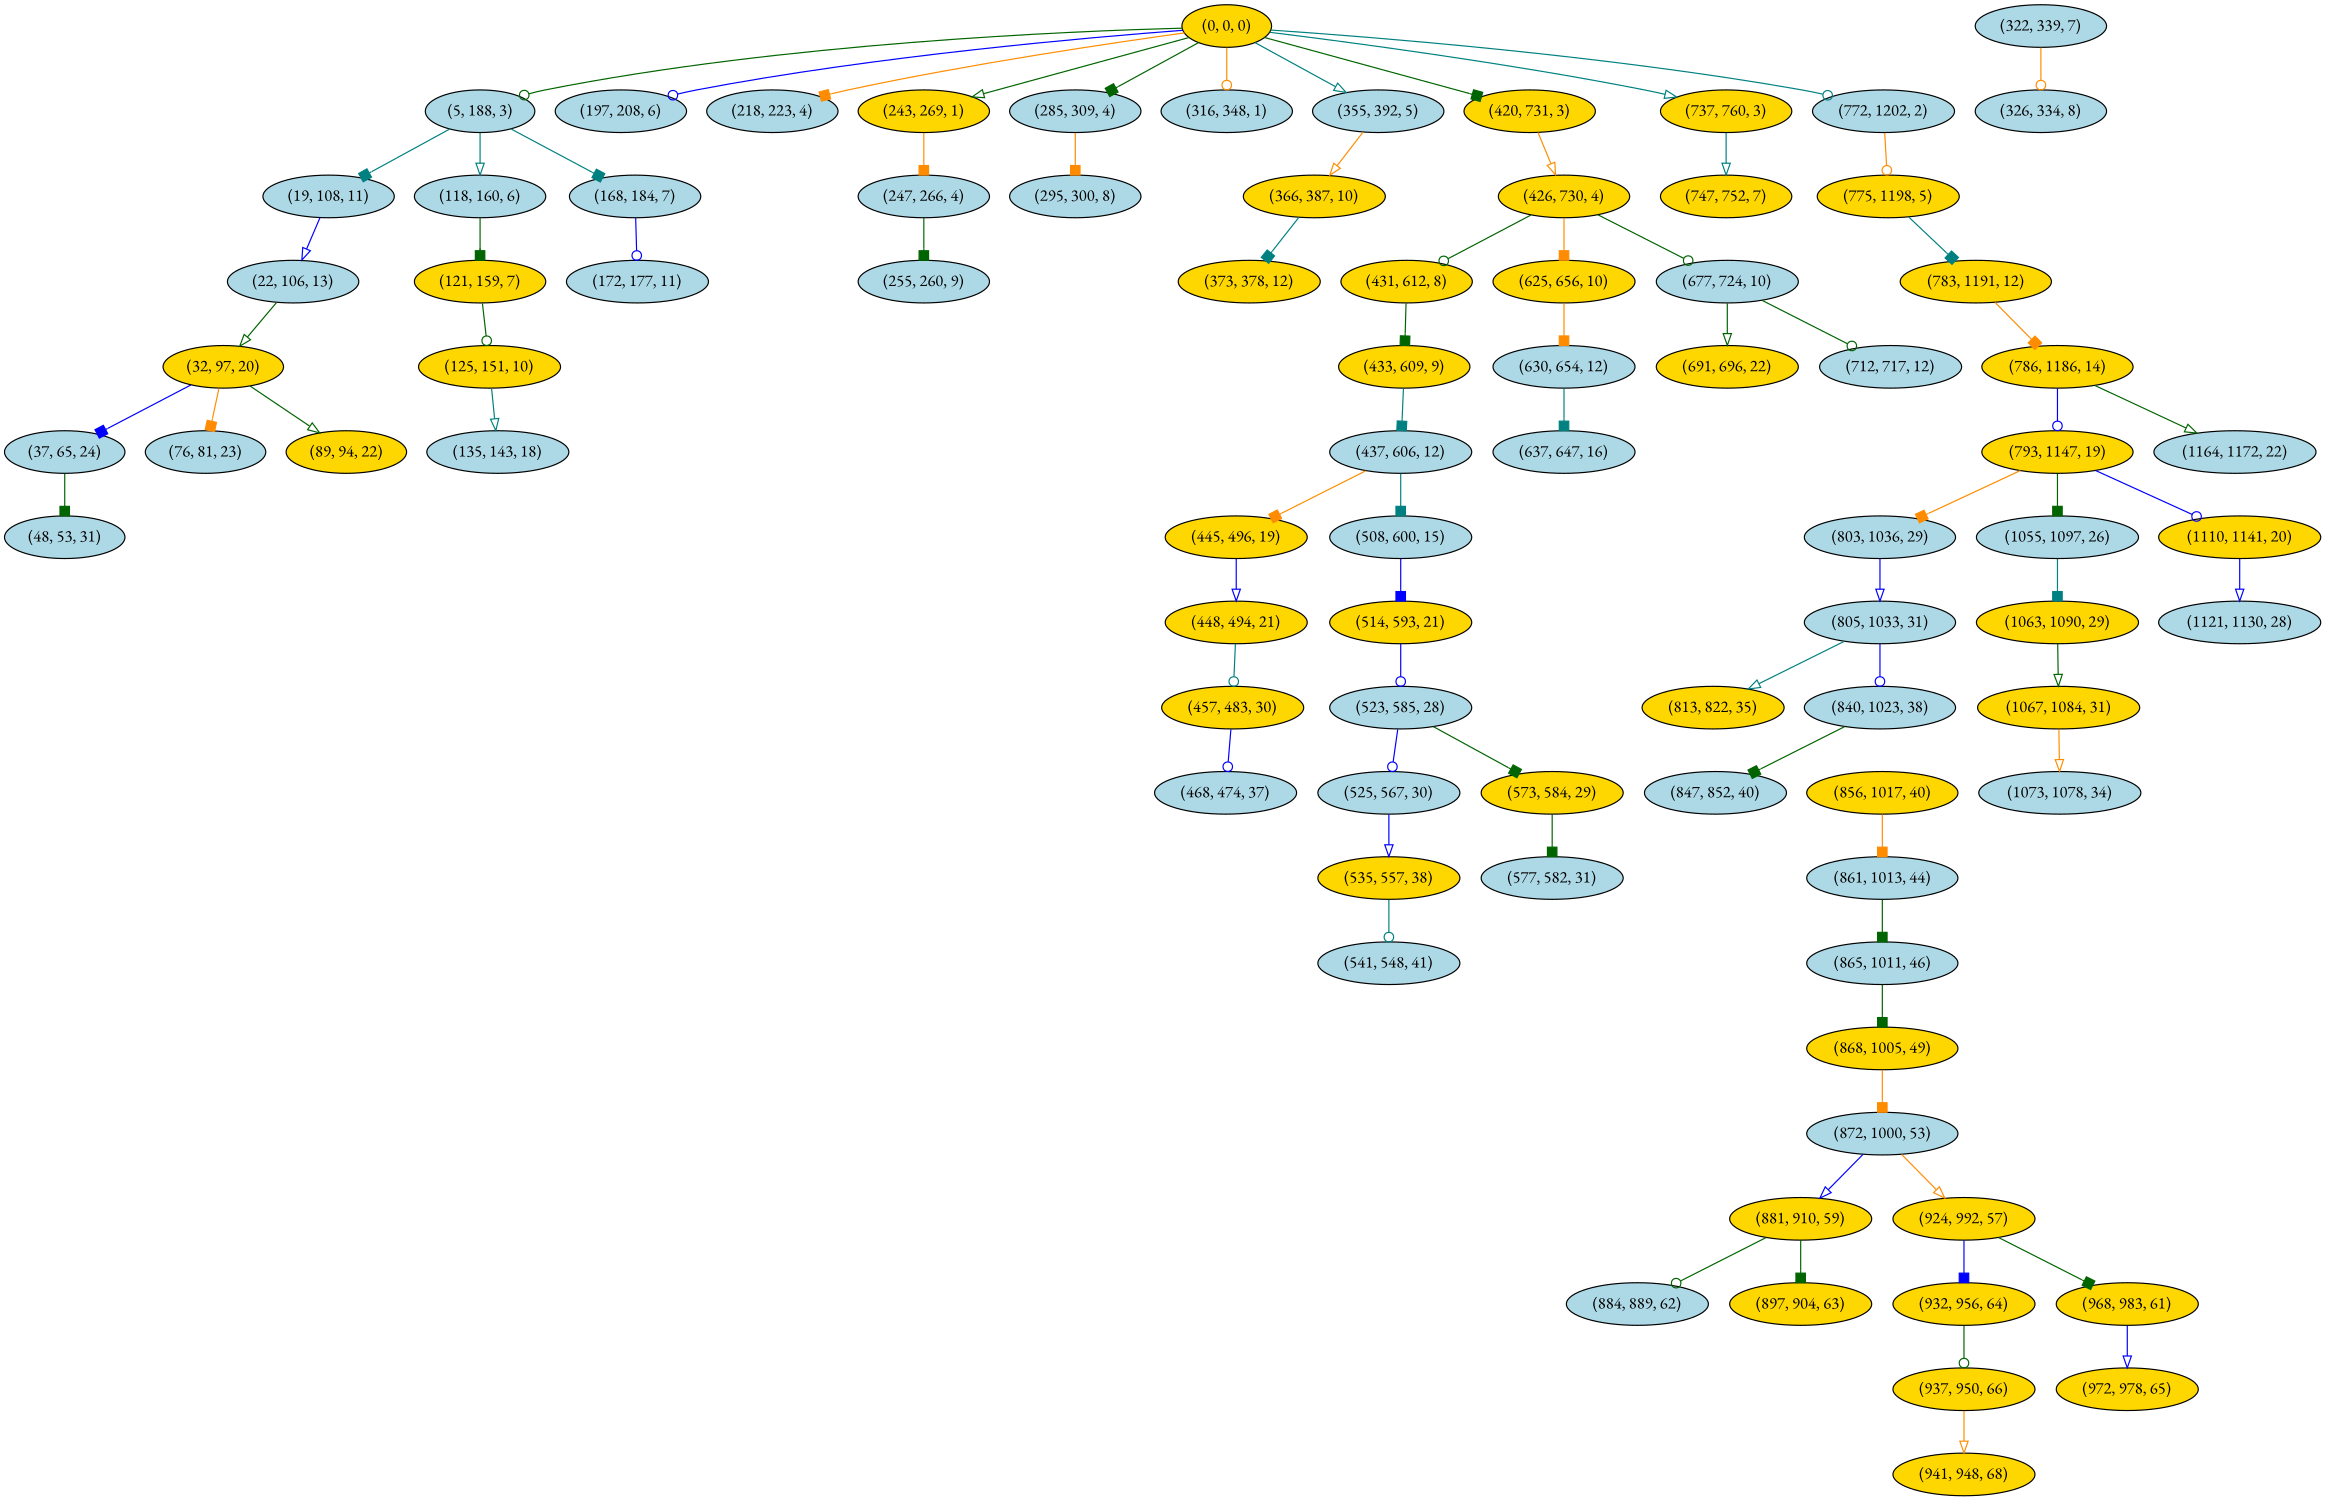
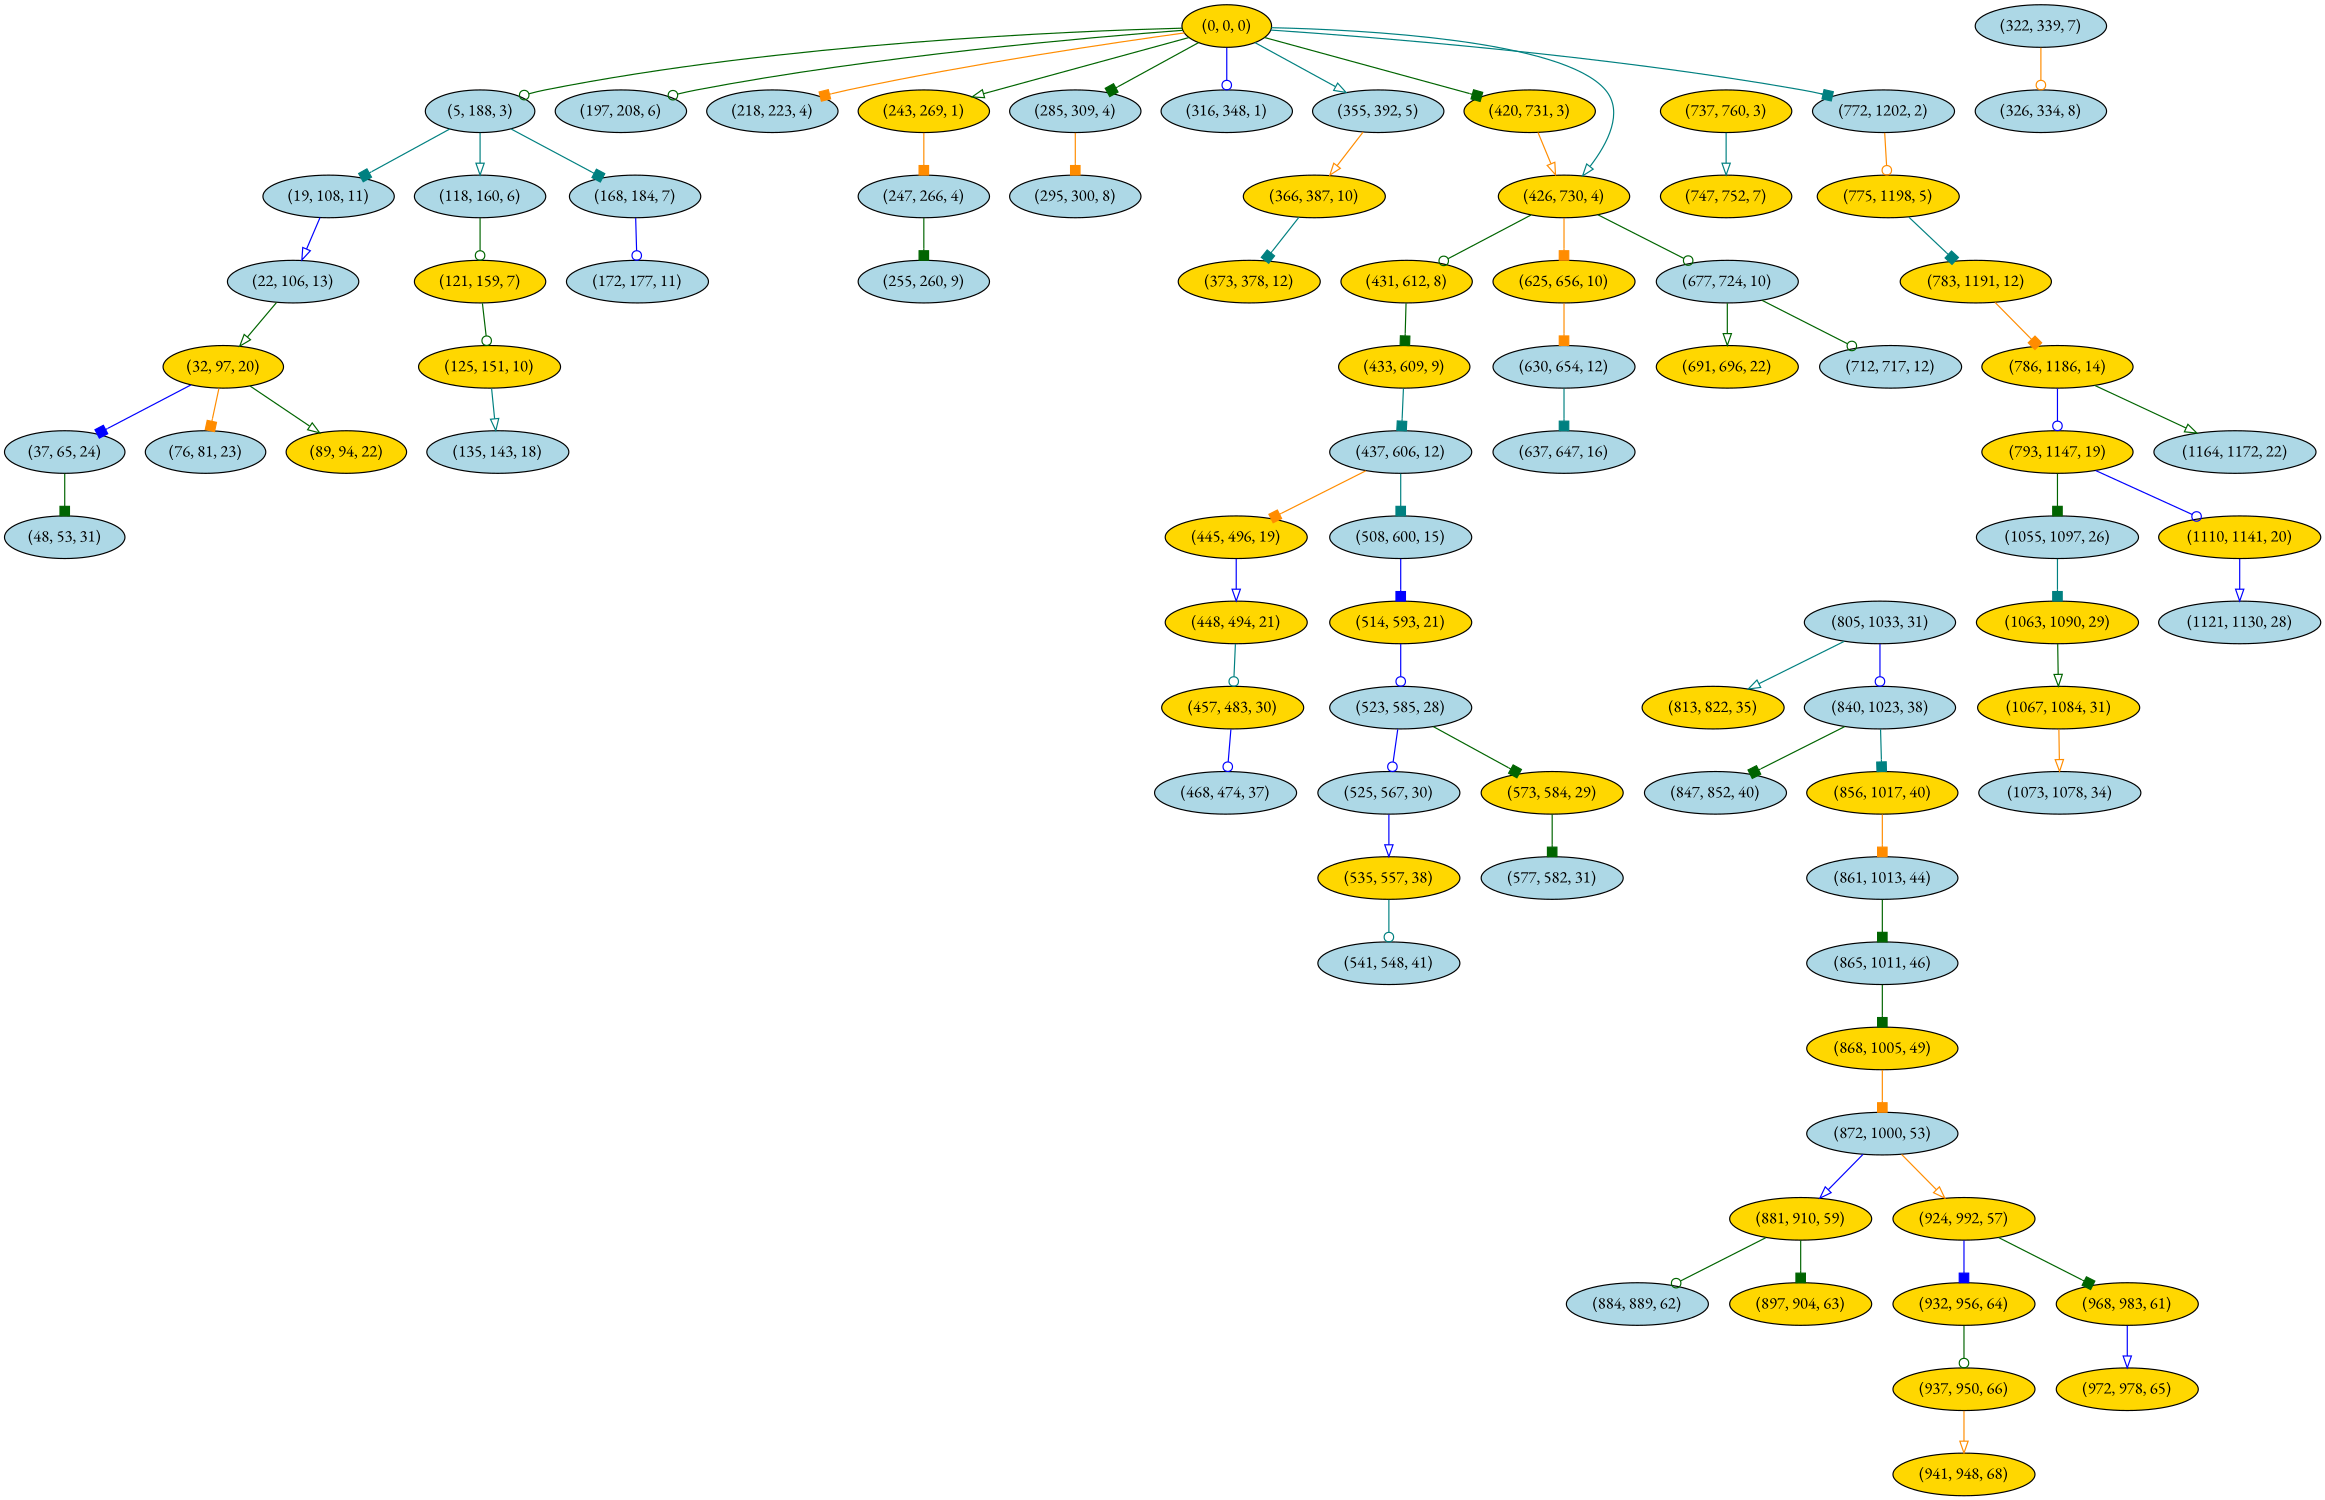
edge "(0, 0, 0)" -> "(197, 208, 6)": color blue -> darkgreen
edge "(0, 0, 0)" -> "(772, 1202, 2)": arrowhead odot -> box
edge "(0, 0, 0)" -> "(737, 760, 3)": now "(0, 0, 0)" -> "(426, 730, 4)"
edge "(0, 0, 0)" -> "(316, 348, 1)": color darkorange -> blue
edge "(118, 160, 6)" -> "(121, 159, 7)": arrowhead box -> odot
node "(803, 1036, 29)": removed
edge "(840, 1023, 38)" -> "(856, 1017, 40)": added
